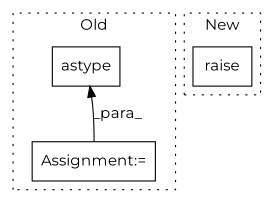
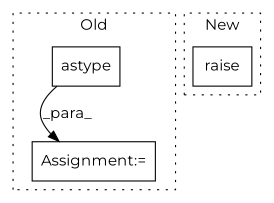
edge "Assignment:=" -> "astype": reversed
